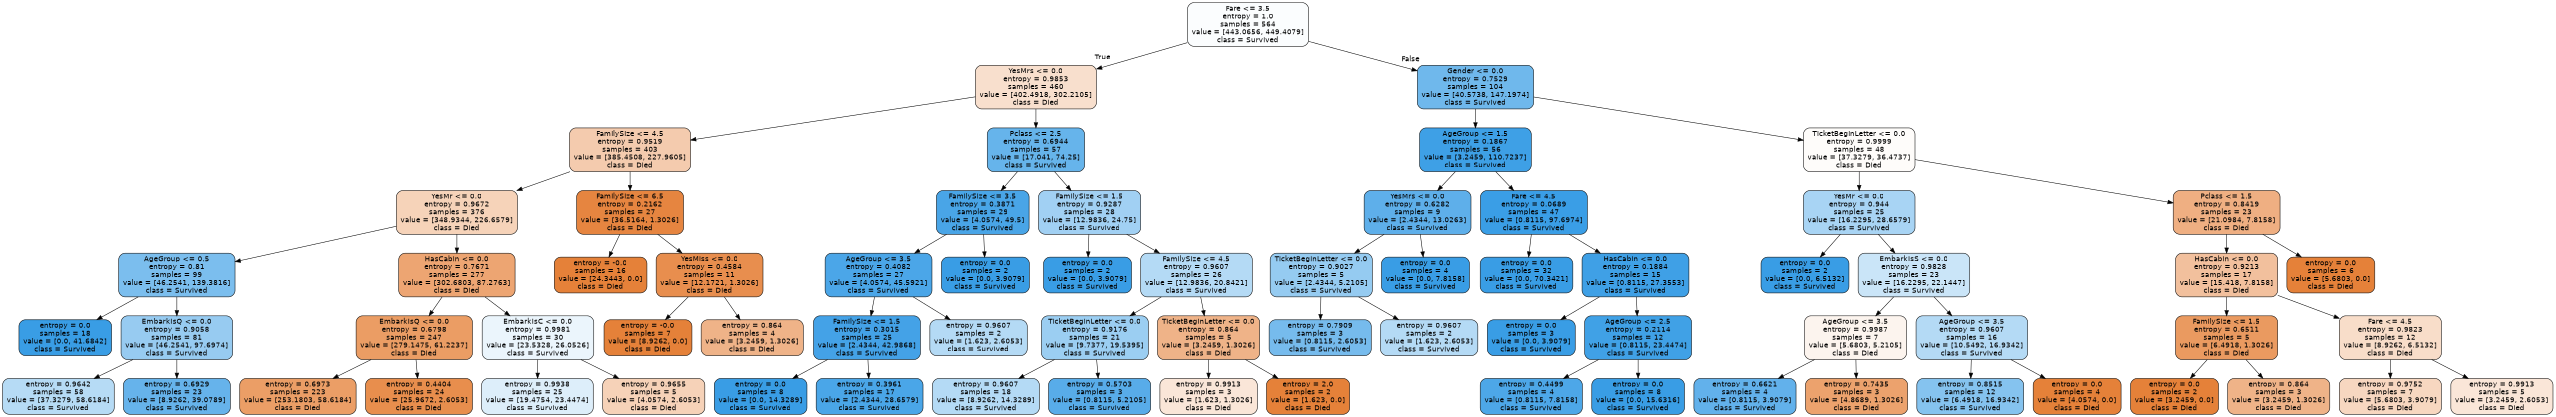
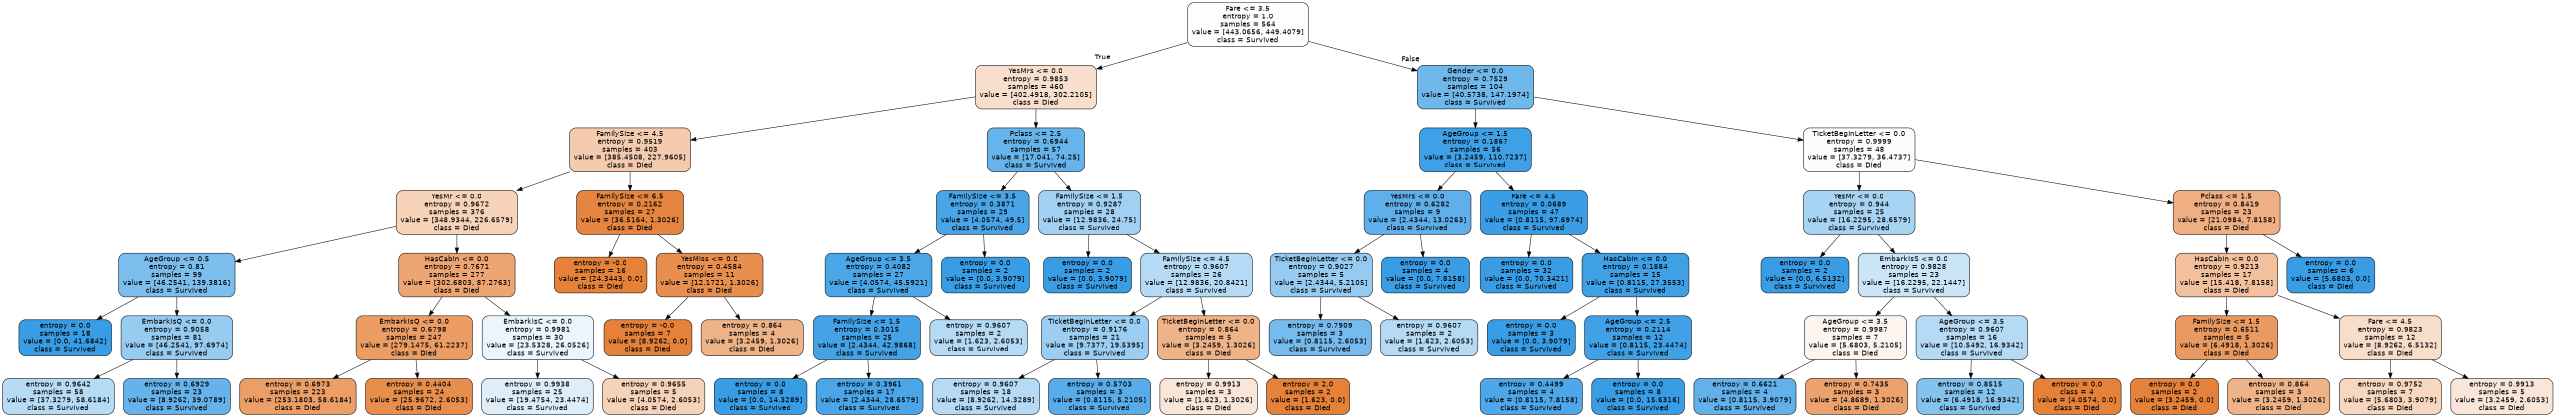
node "entropy = 0.0 samples = 6 value = [5.6803, 0.0] class = Died": fillcolor #e58139ff -> #399de5ff
node "entropy = 0.0 samples = 4 value = [4.0574, 0.0] class = Died": label "entropy = 0.0 samples = 4 value = [4.0574, 0.0] class = Died" -> "entropy = 0.0 class = 4 value = [4.0574, 0.0] class = Died"
